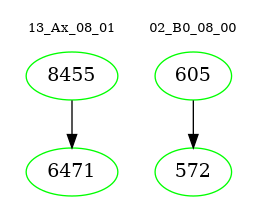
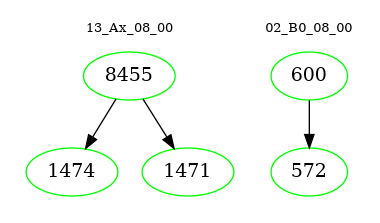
cluster "13_Ax_08_01": label "13_Ax_08_01" -> "13_Ax_08_00"
node "605": label "605" -> "600"
node "1474": added
node "6471": label "6471" -> "1471"
